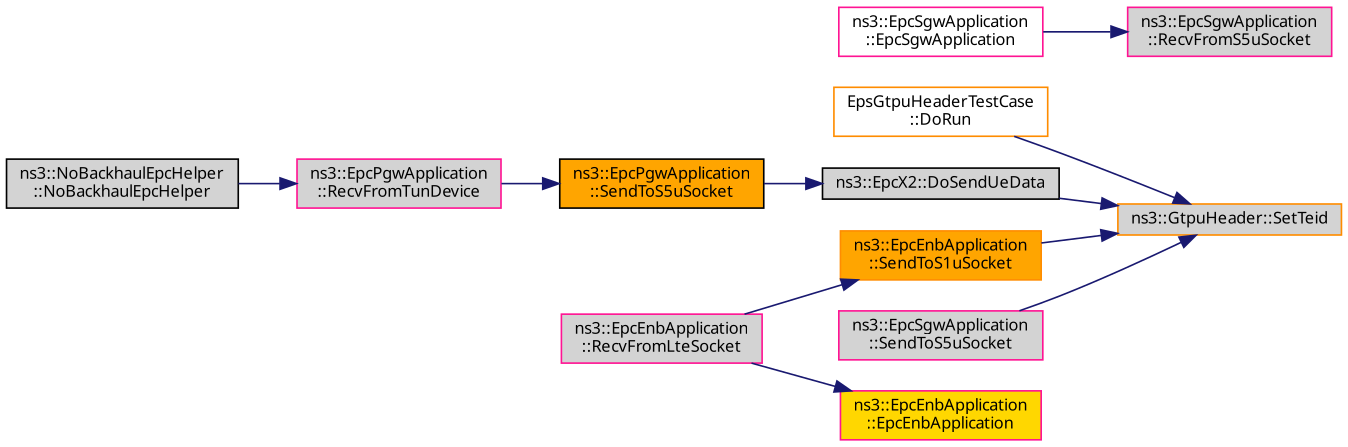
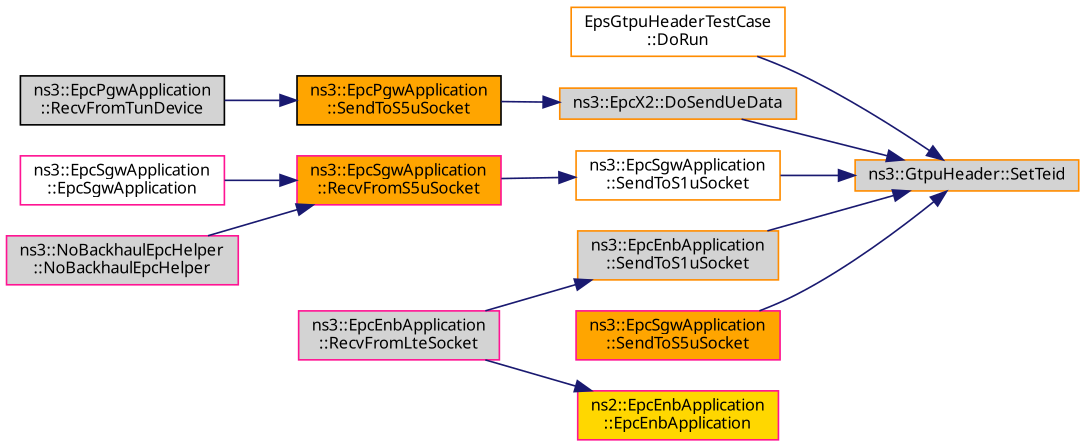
node "ns3::EpcSgwApplication ::RecvFromS5uSocket": fillcolor lightgrey -> orange
node "ns3::EpcSgwApplication ::SendToS1uSocket": added
node "ns3::NoBackhaulEpcHelper ::NoBackhaulEpcHelper": color black -> deeppink
edge "ns3::NoBackhaulEpcHelper ::NoBackhaulEpcHelper" -> "ns3::EpcPgwApplication ::RecvFromTunDevice": now "ns3::NoBackhaulEpcHelper ::NoBackhaulEpcHelper" -> "ns3::EpcSgwApplication ::RecvFromS5uSocket"
node "ns3::EpcPgwApplication ::RecvFromTunDevice": color deeppink -> black
node "ns3::EpcX2::DoSendUeData": color black -> darkorange
node "ns3::EpcEnbApplication ::SendToS1uSocket": fillcolor orange -> lightgrey
node "ns3::EpcSgwApplication ::SendToS5uSocket": fillcolor lightgrey -> orange
node "ns3::EpcEnbApplication ::EpcEnbApplication": label "ns3::EpcEnbApplication ::EpcEnbApplication" -> "ns2::EpcEnbApplication ::EpcEnbApplication"
